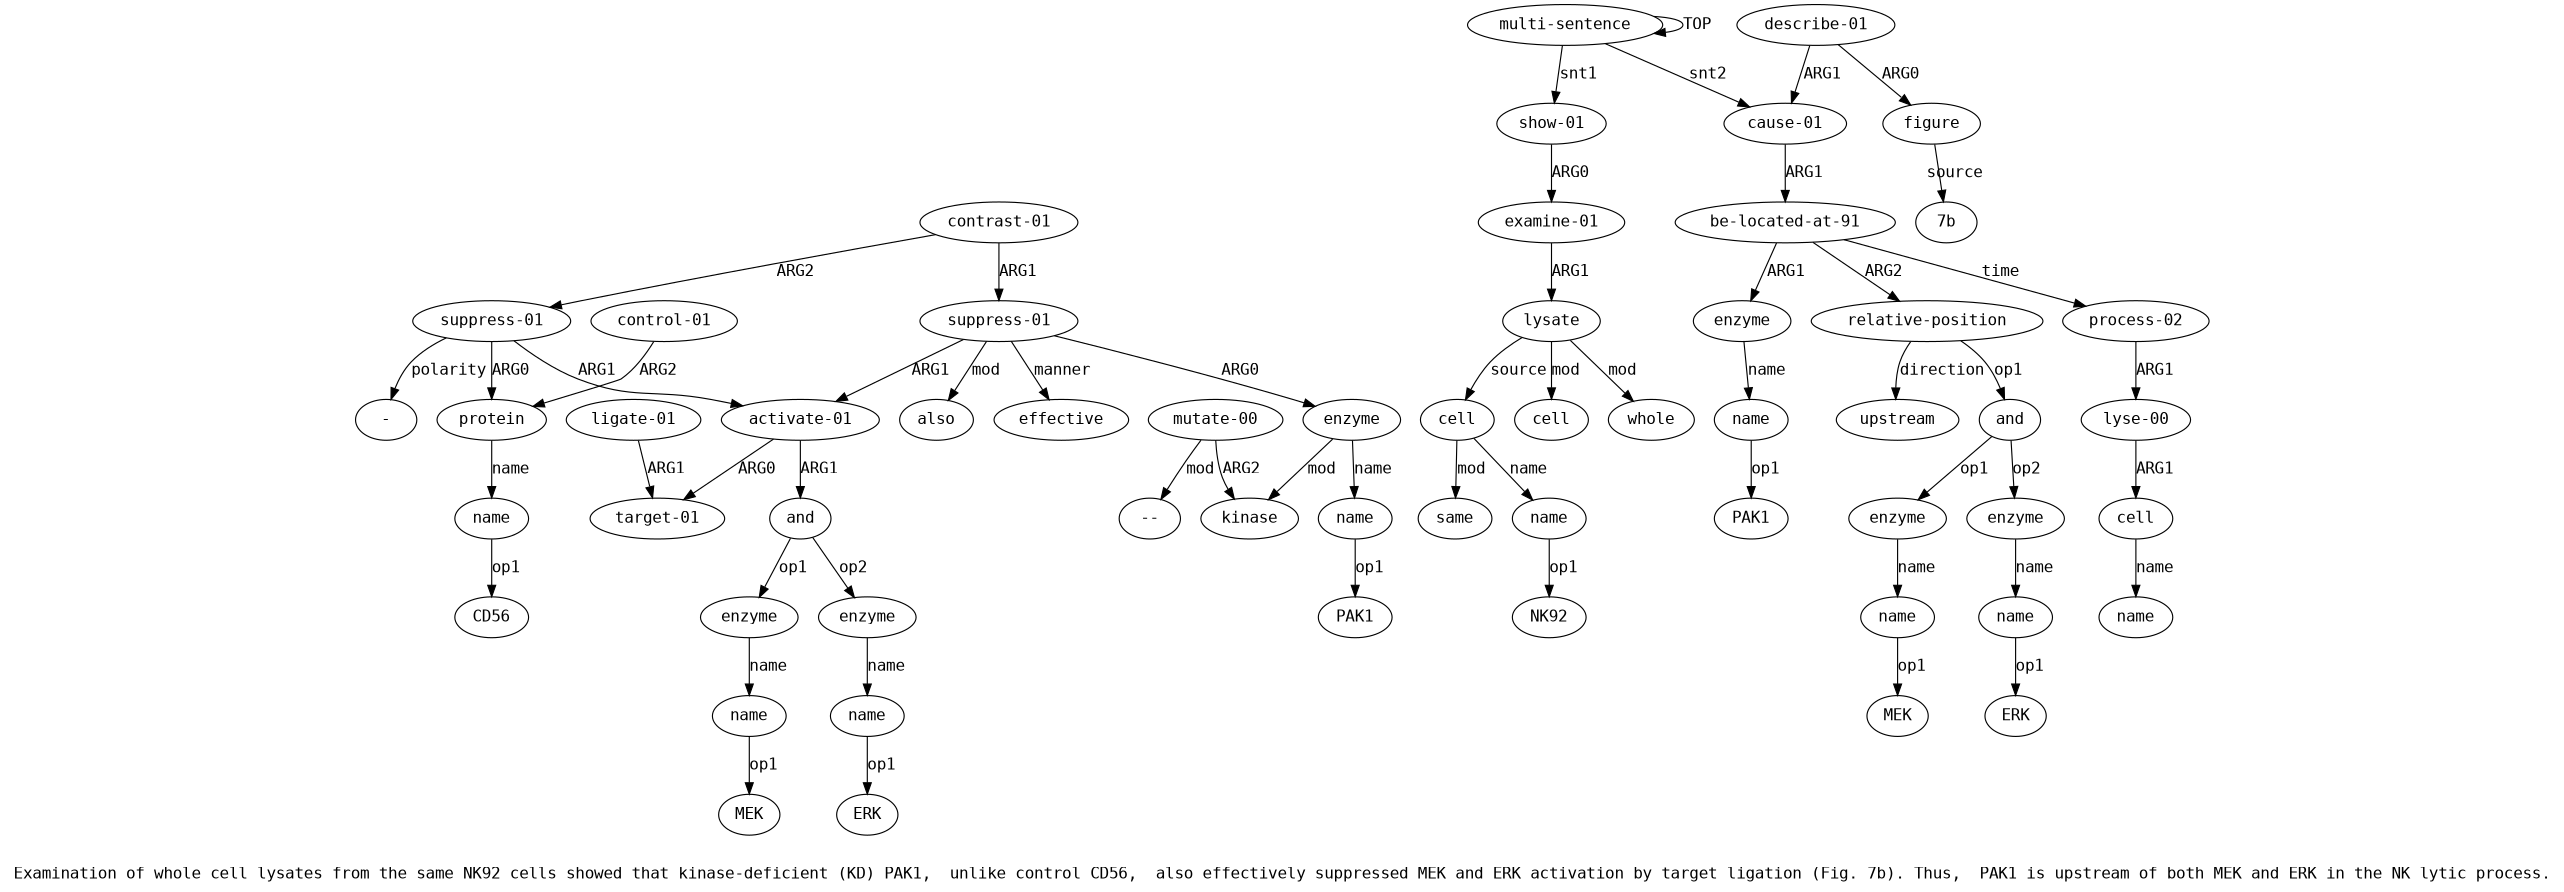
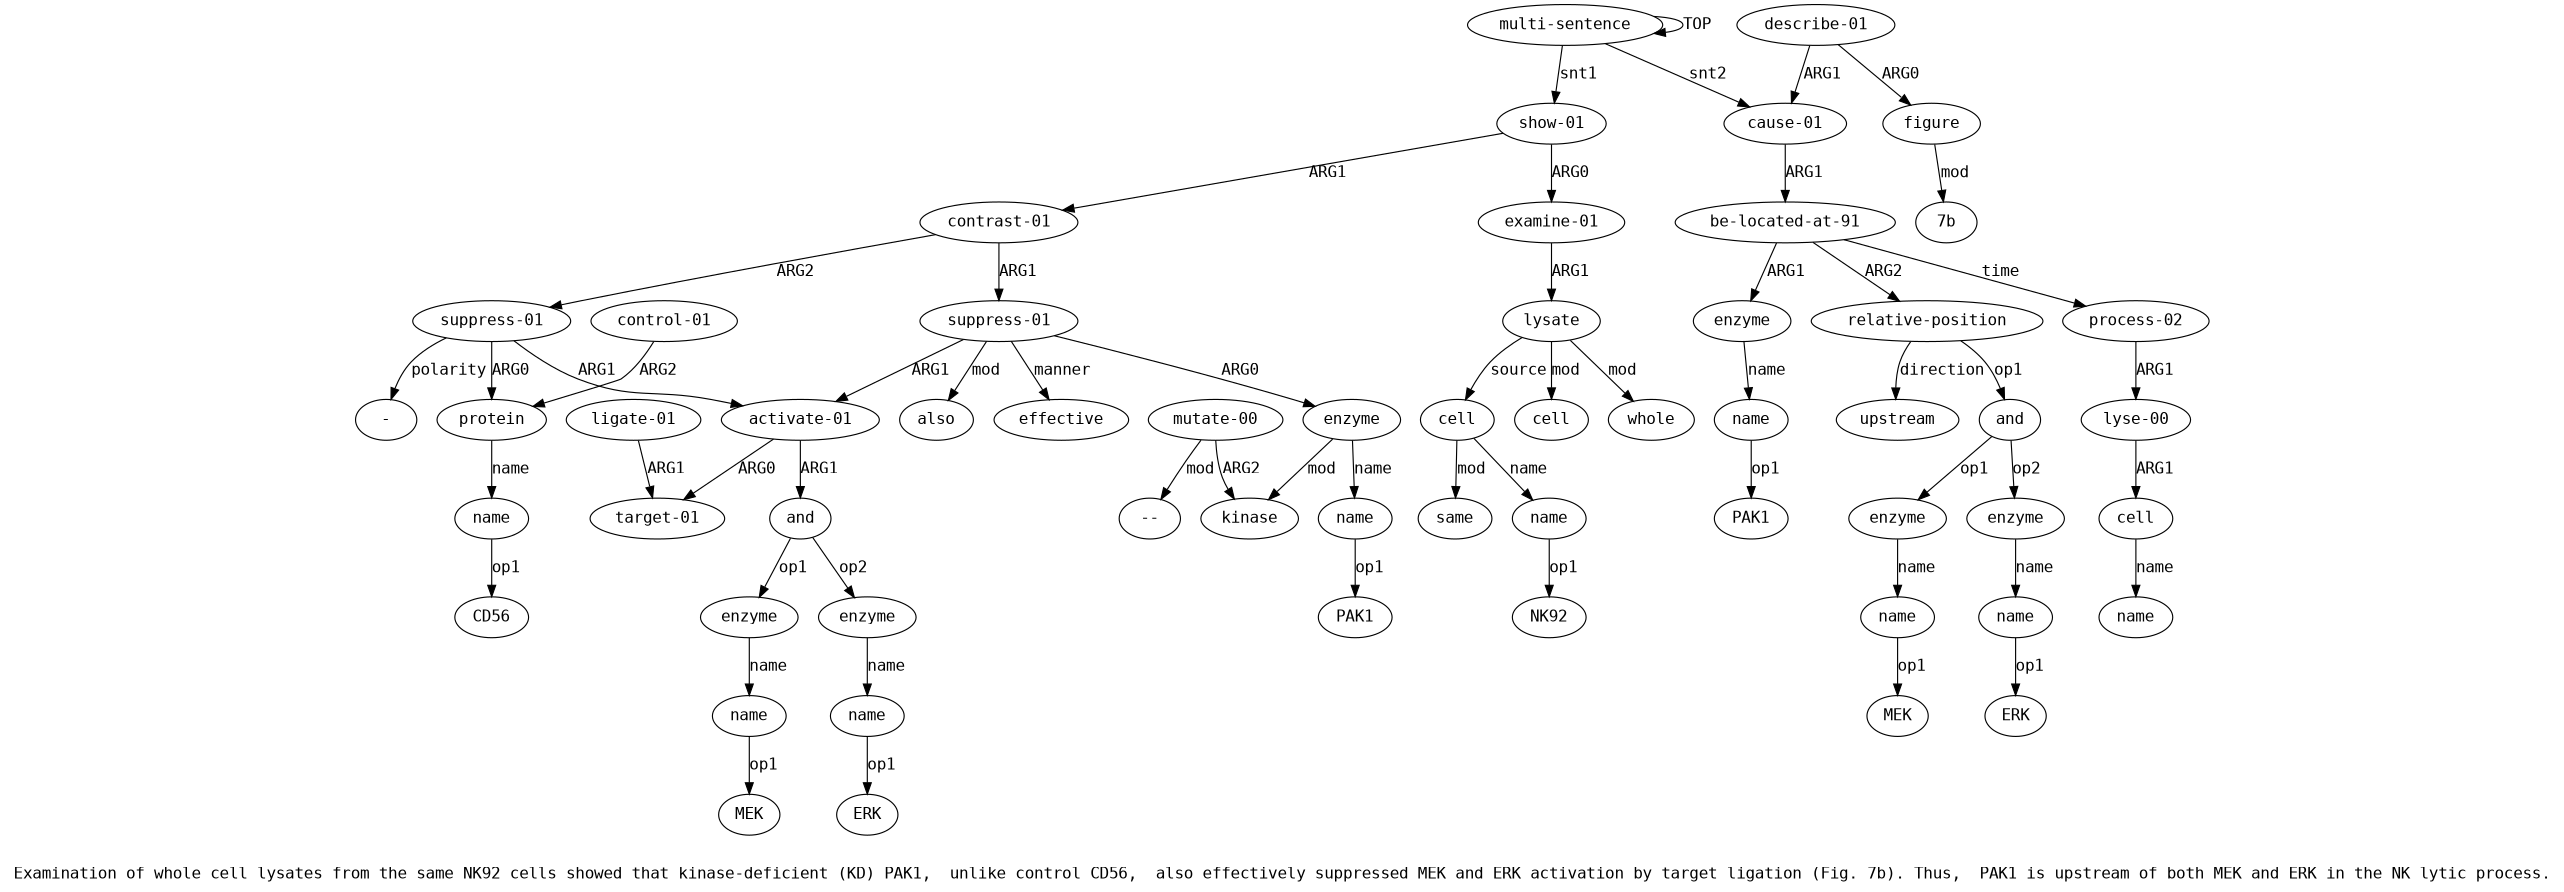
edge "show-01" -> "contrast-01": added, label "ARG1"
edge "figure" -> "7b": label "source" -> "mod"
